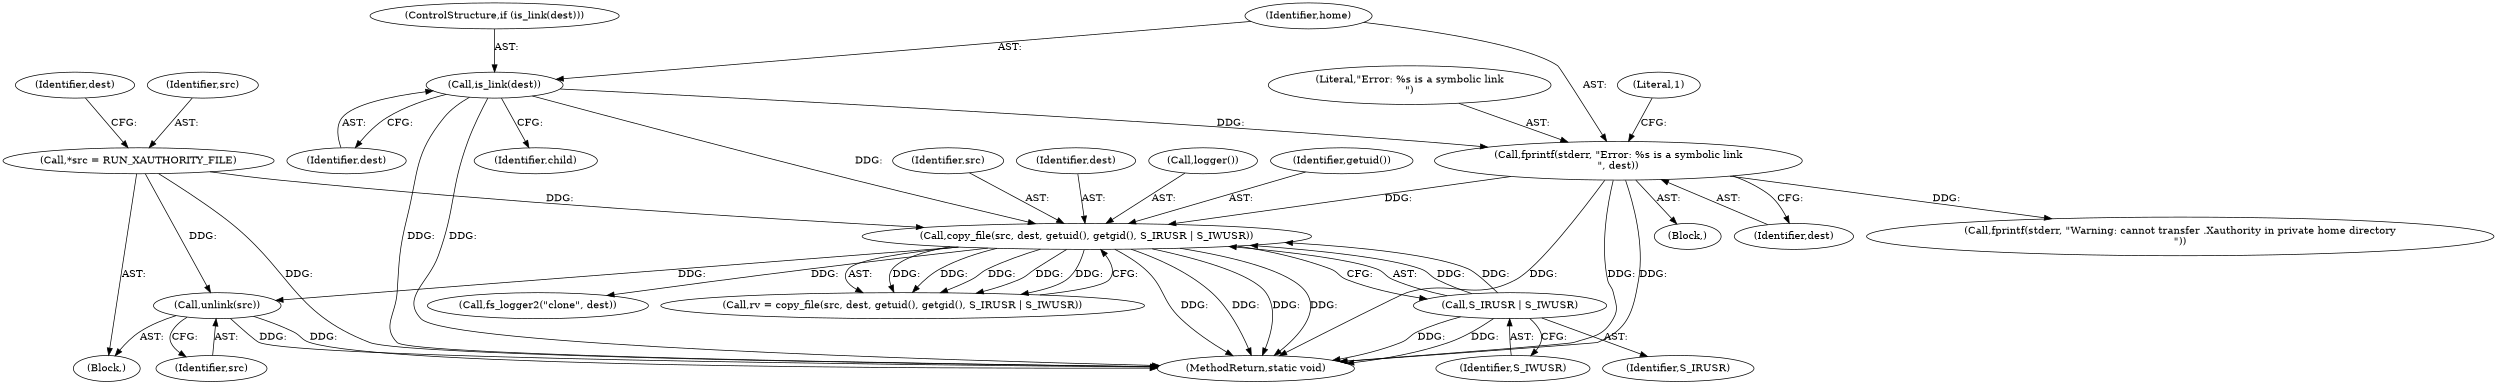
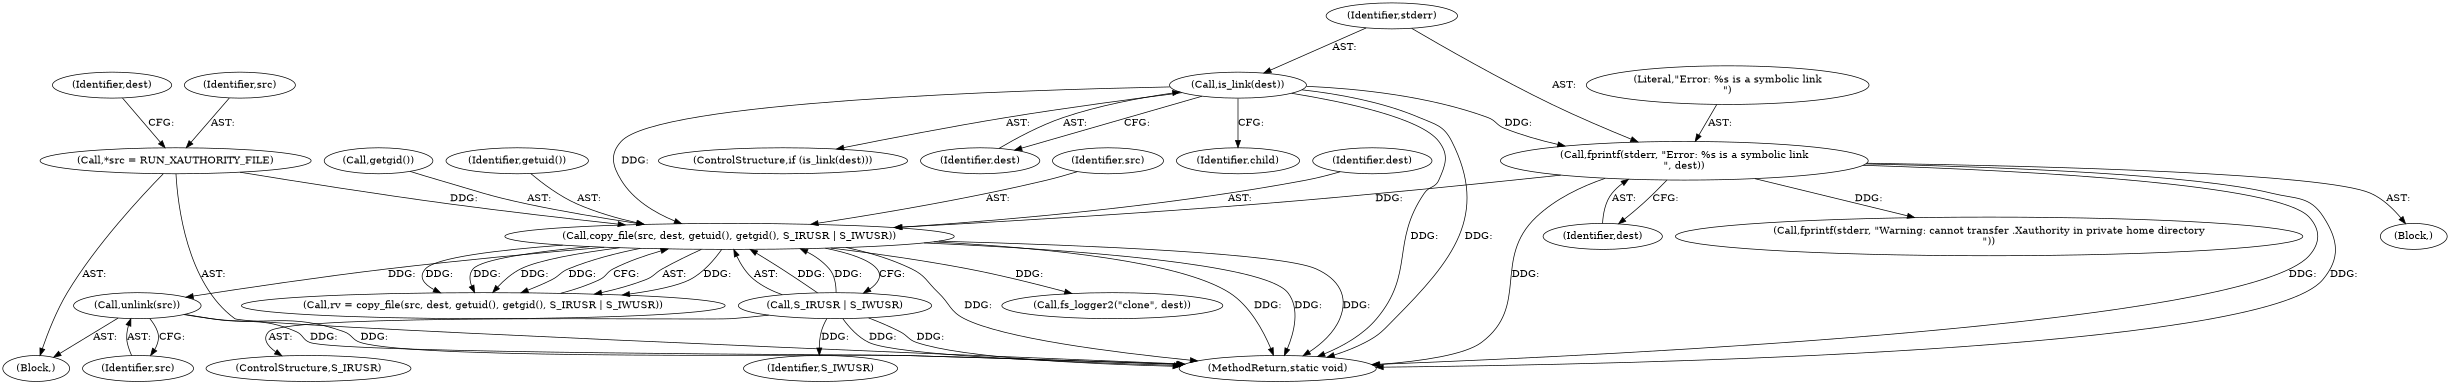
node "(Identifier,home)": label "(Identifier,home)" -> "(Identifier,stderr)"
edge "(ControlStructure,if (is_link(dest)))" -> "(Call,is_link(dest))": reversed
node "(Literal,1)": removed
node "(Call,logger())": label "(Call,logger())" -> "(Call,getgid())"
edge "(Call,*src = RUN_XAUTHORITY_FILE)" -> "(Call,unlink(src))": removed, label "DDG:"
edge "(Call,*src = RUN_XAUTHORITY_FILE)" -> "(MethodReturn,static void)": label "DDG: " -> "AST: "
edge "(Call,S_IRUSR | S_IWUSR)" -> "(Identifier,S_IWUSR)": label "CFG: " -> "DDG: "
edge "(Identifier,S_IWUSR)" -> "(Call,S_IRUSR | S_IWUSR)": removed, label "AST:"
node "(Identifier,S_IRUSR)": label "(Identifier,S_IRUSR)" -> "(ControlStructure,S_IRUSR)"
